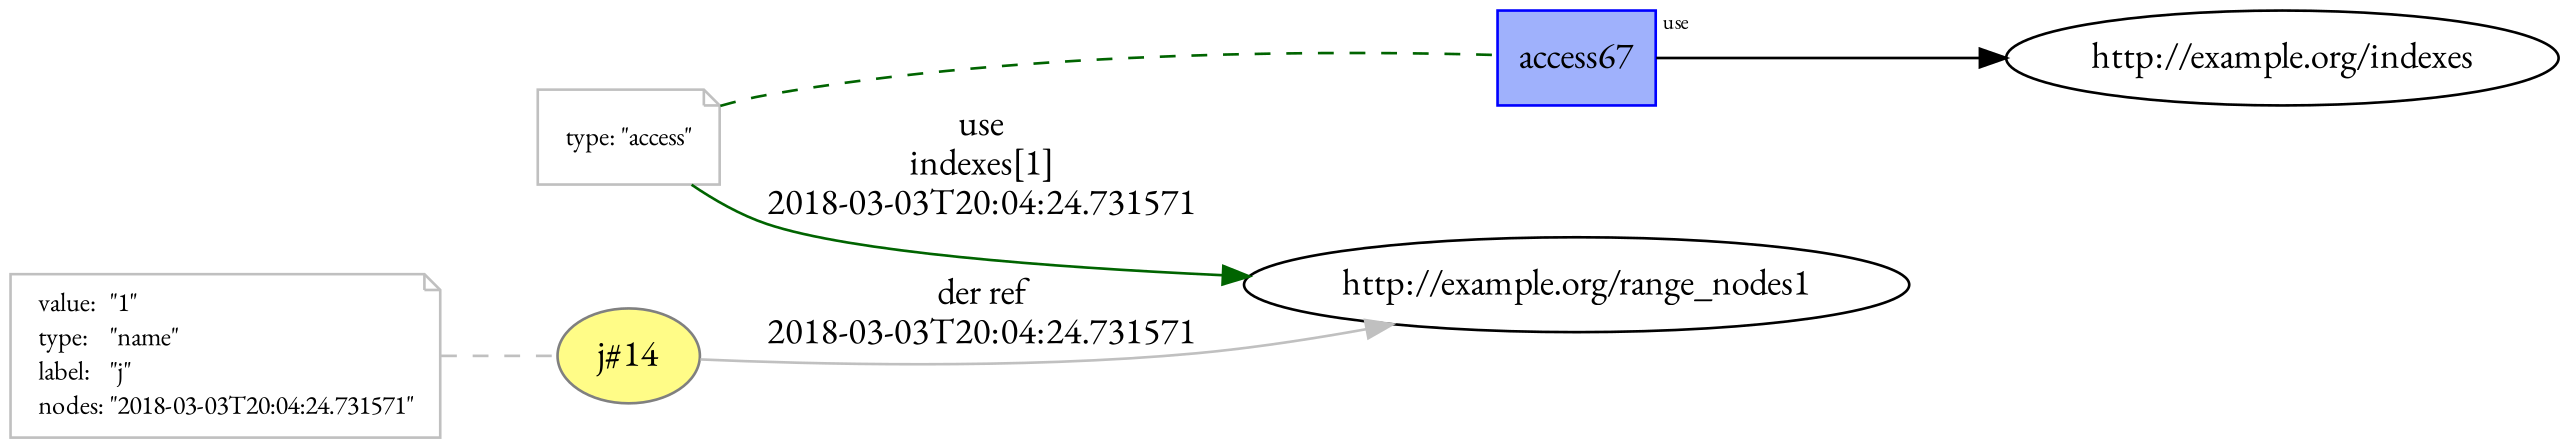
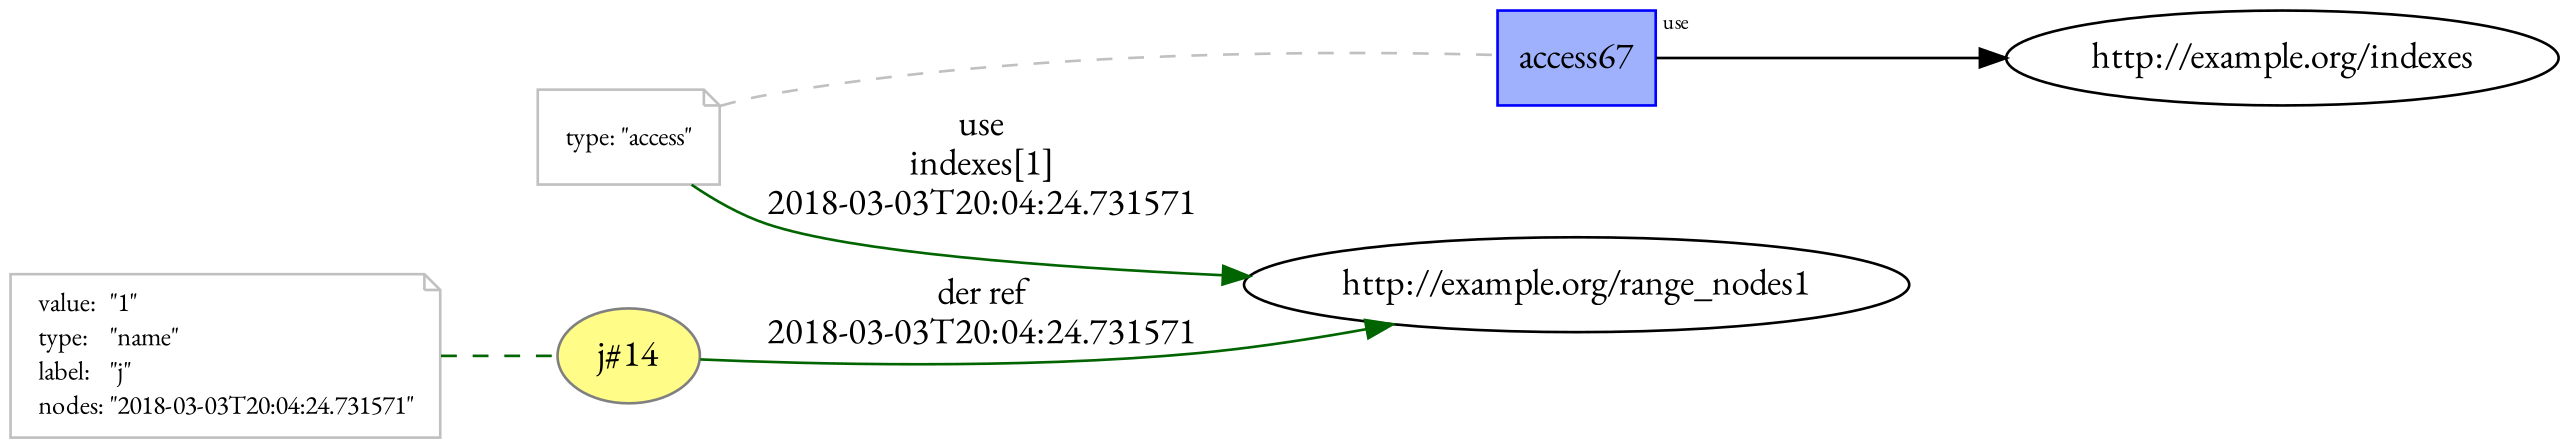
edge "access67" -- "type:": color darkgreen -> gray
edge "value:" -- "j#14": color gray -> darkgreen
edge "j#14" -> "http://example.org/range_nodes1": color gray -> darkgreen
